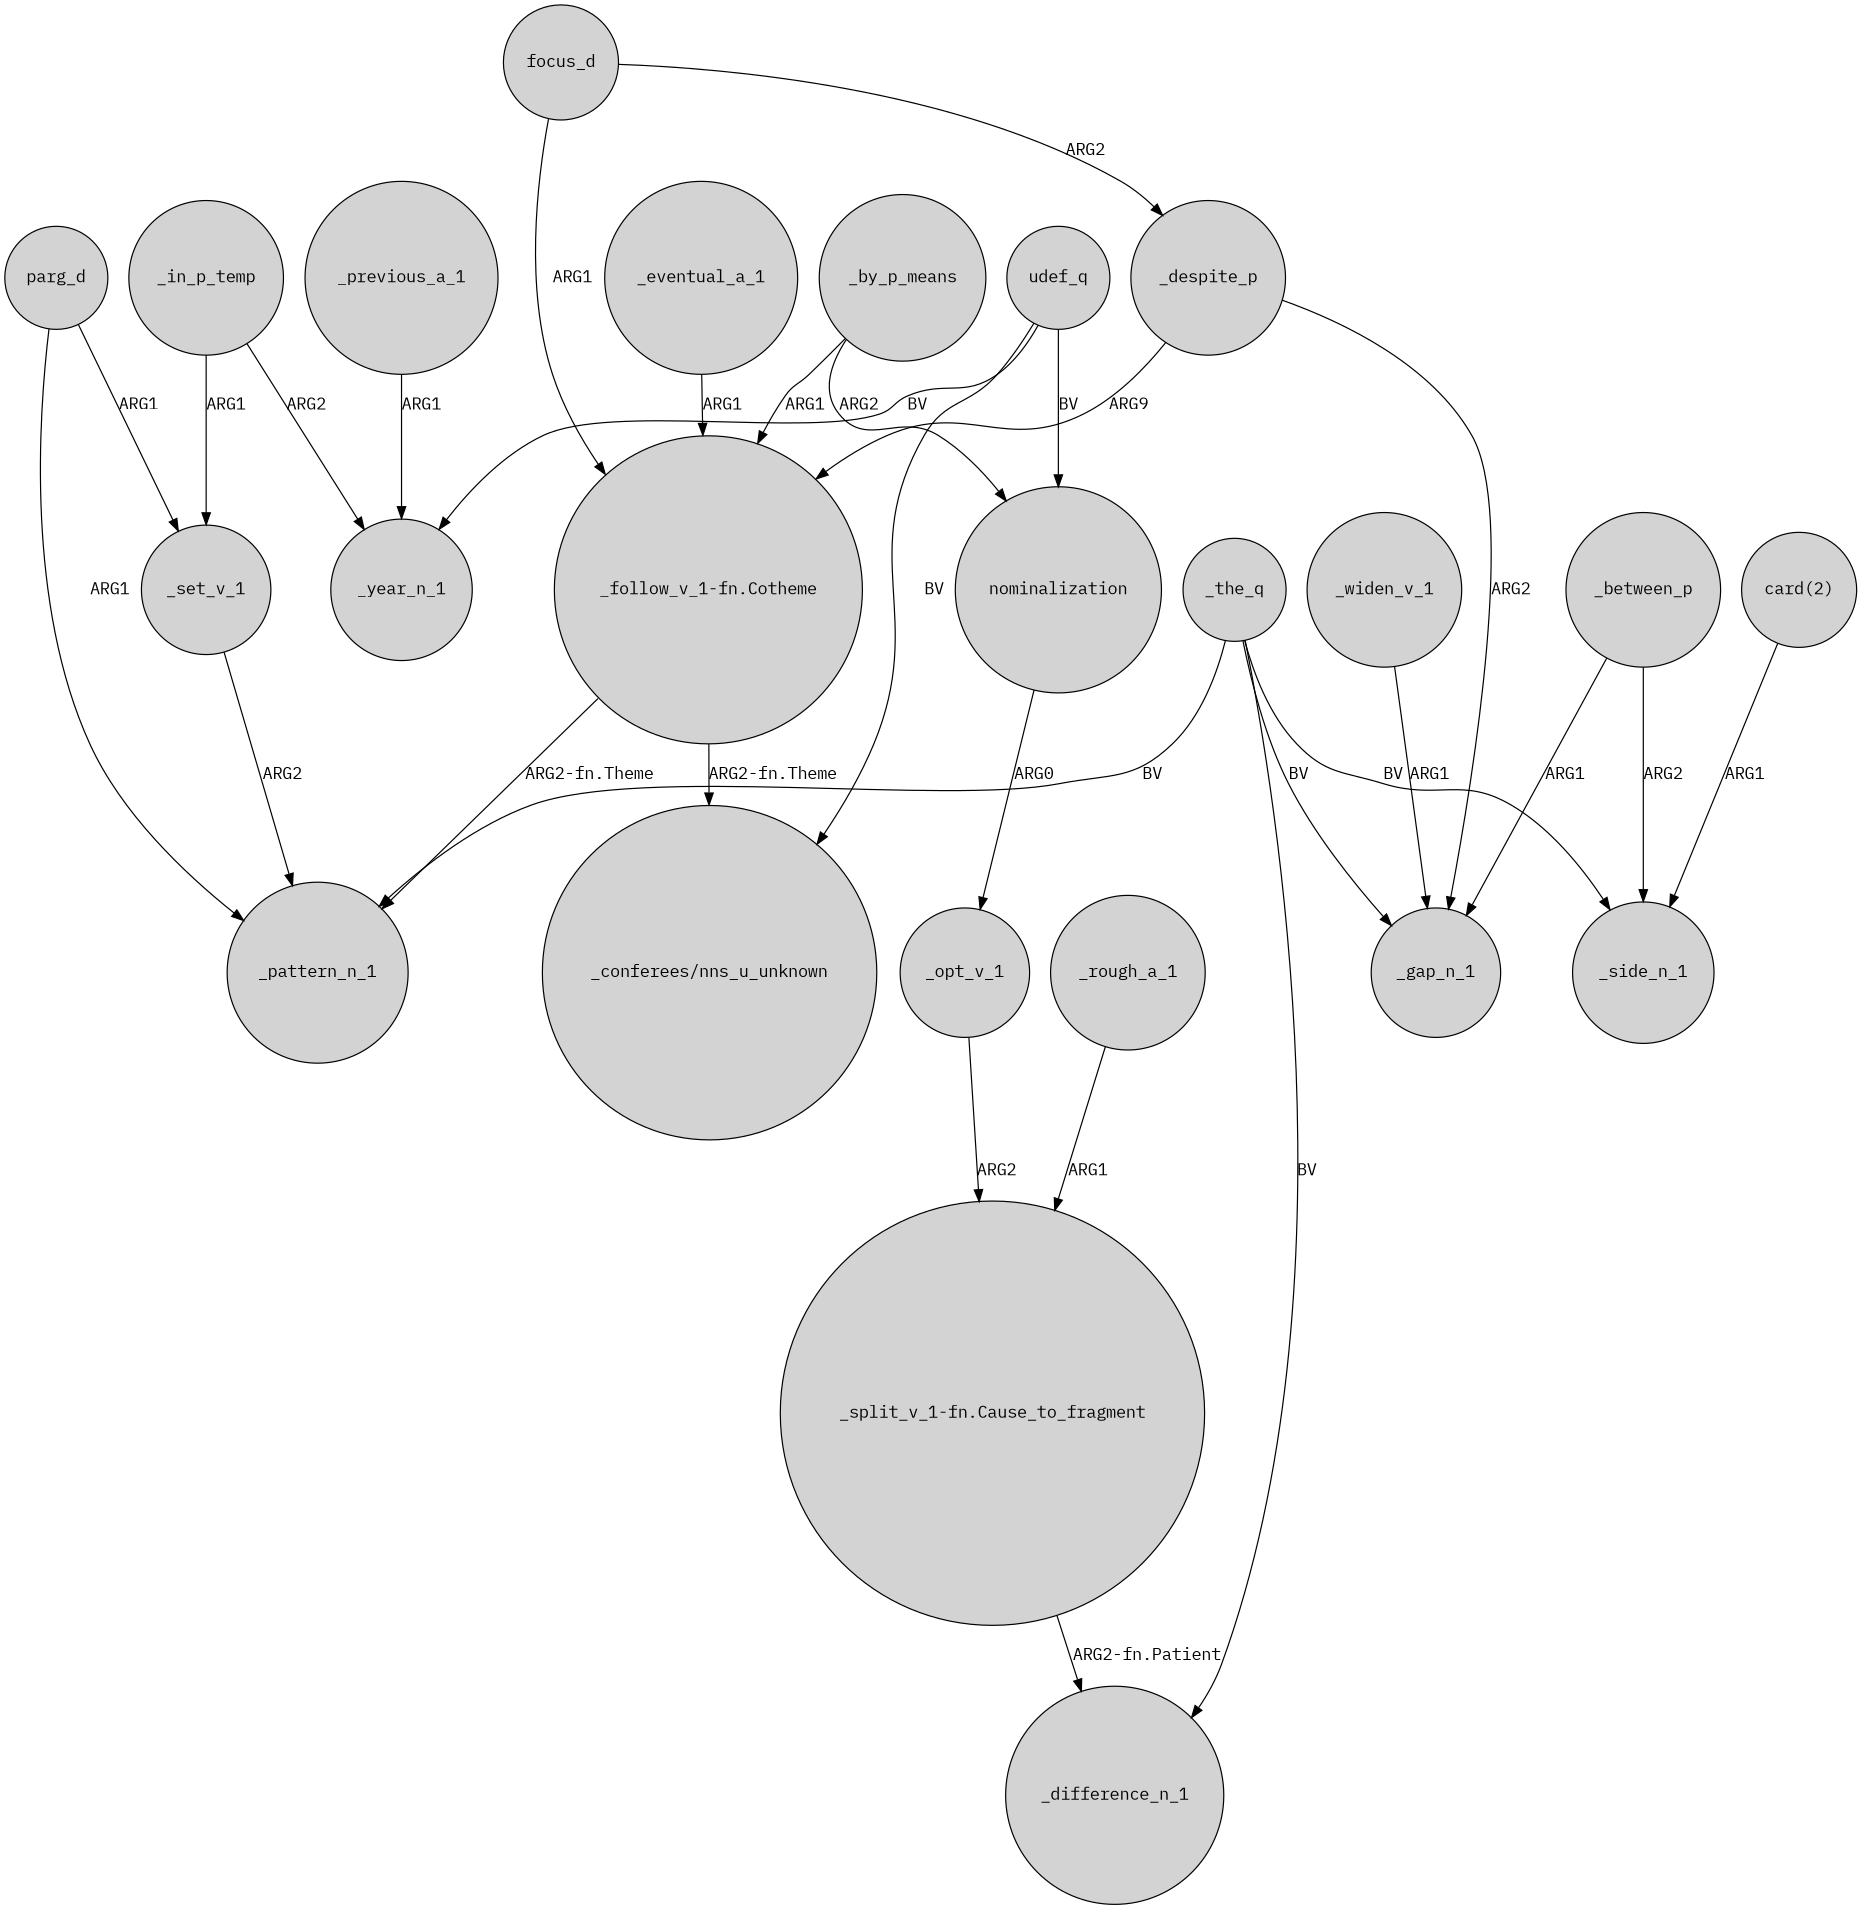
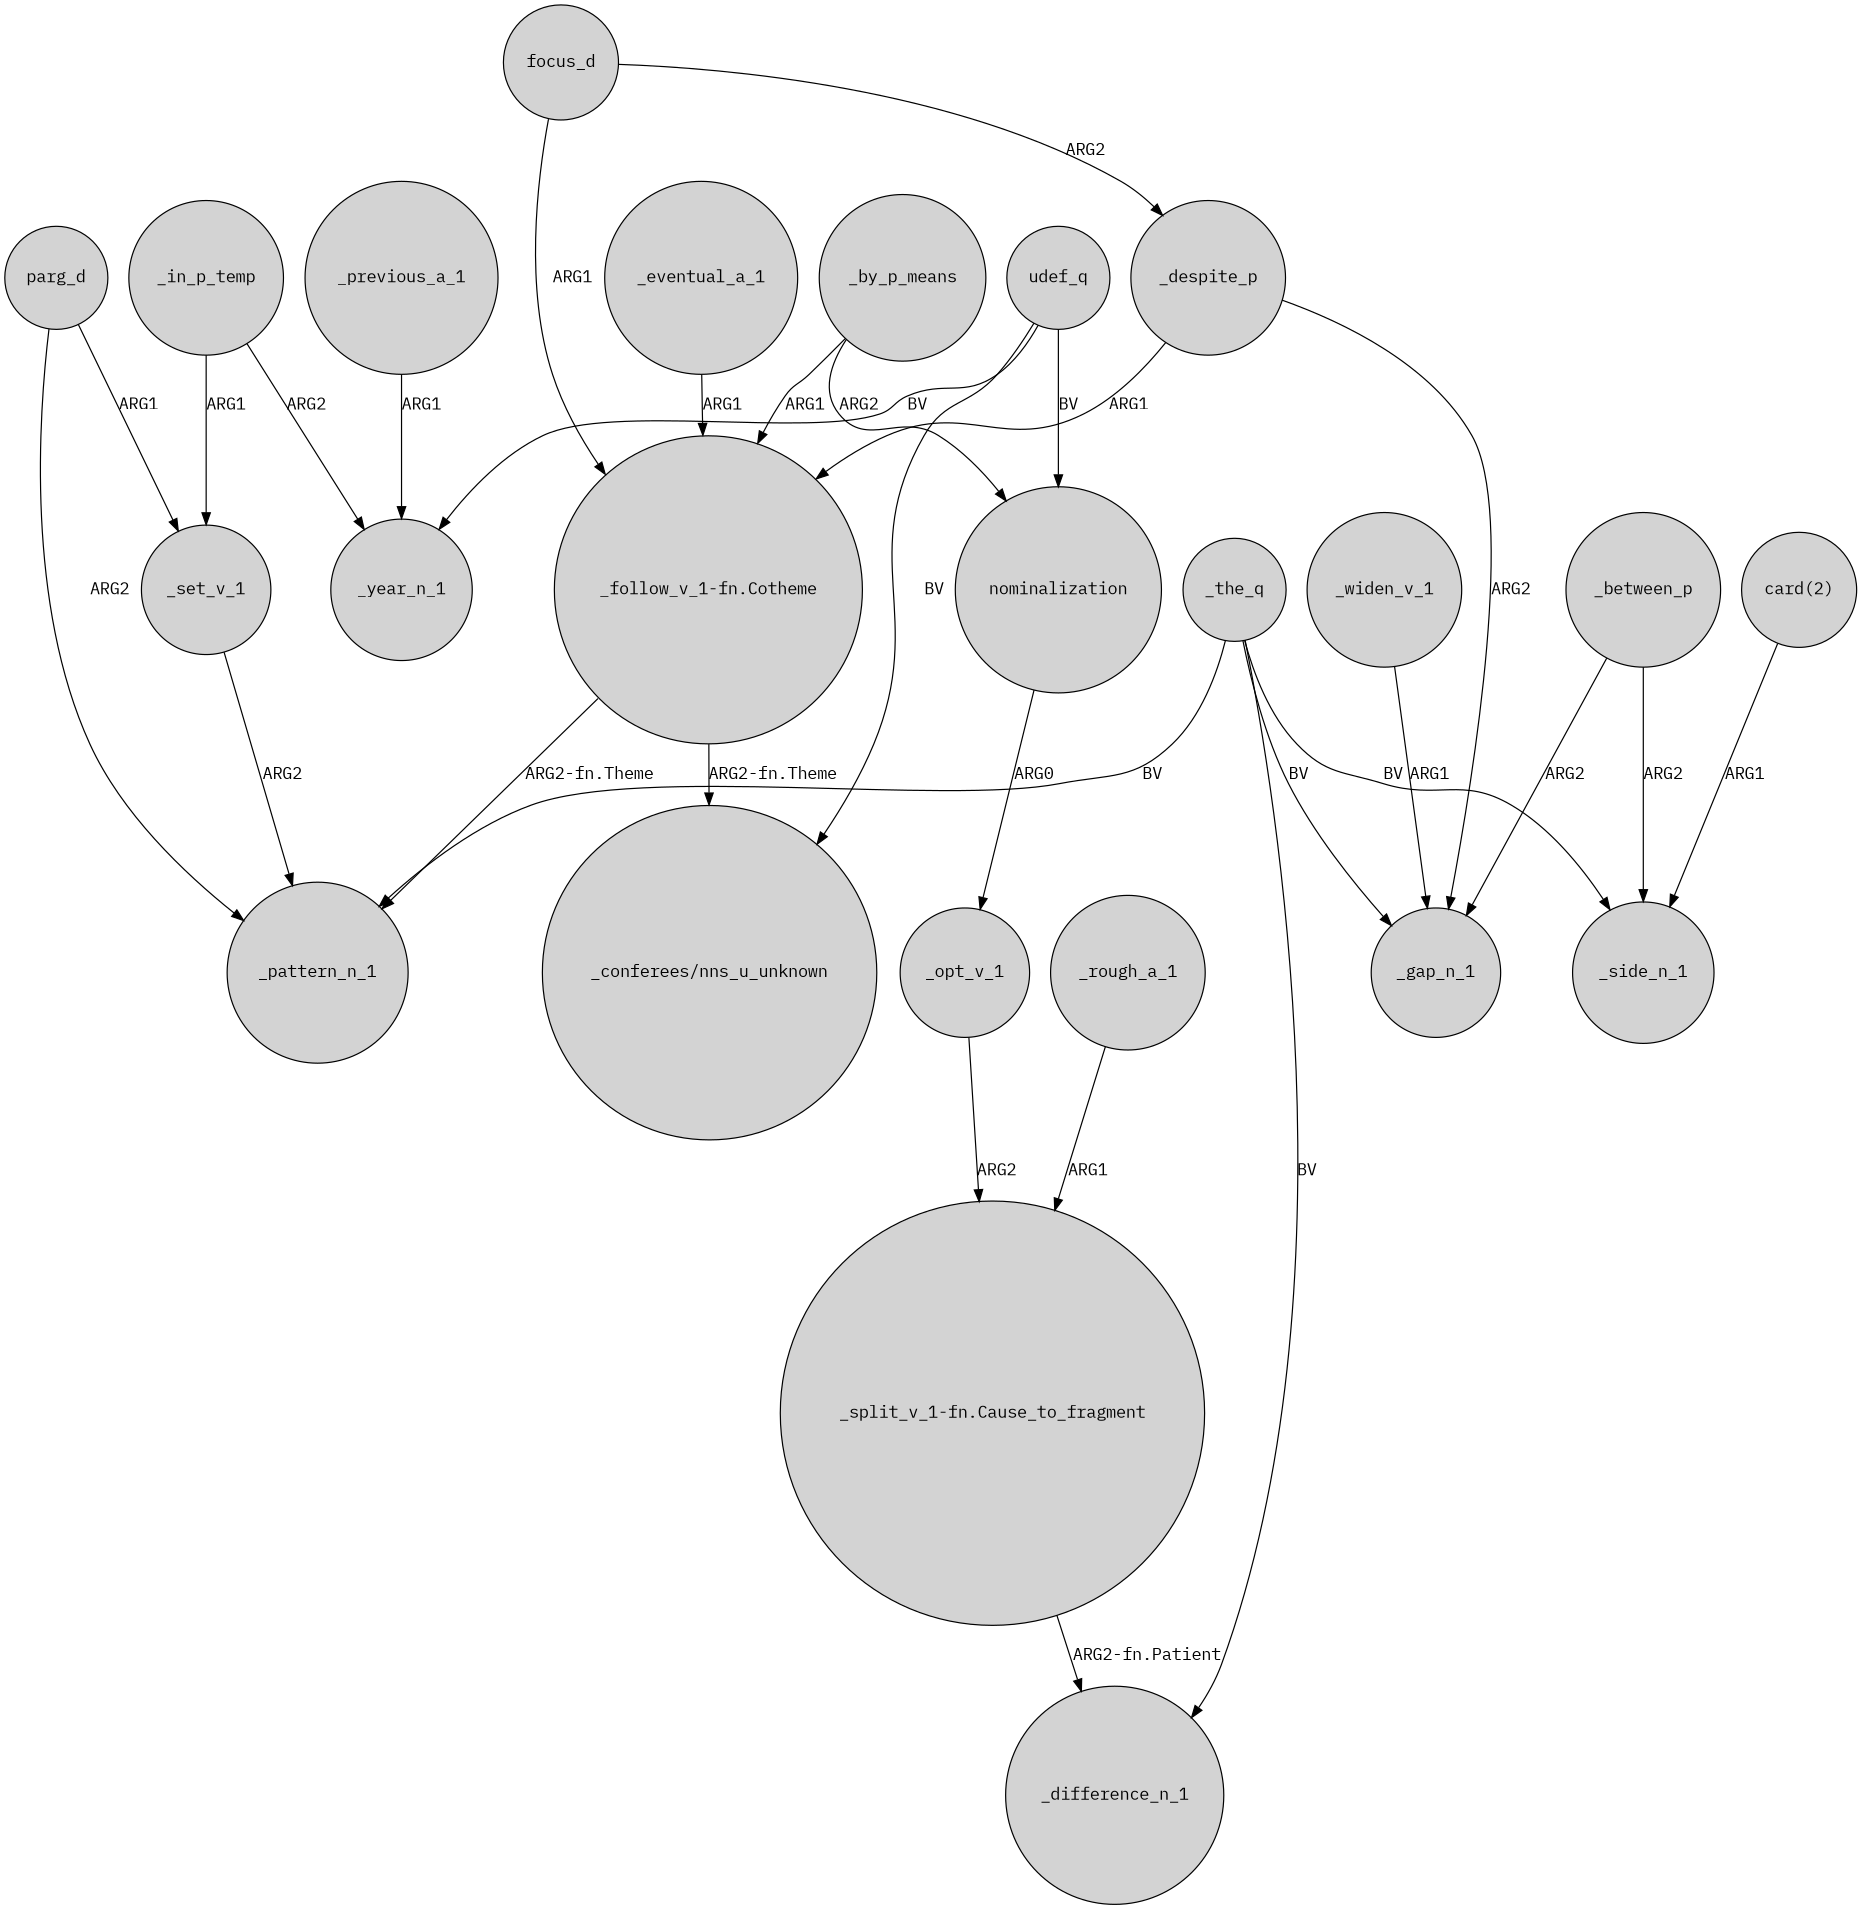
edge "_despite_p" -> "_follow_v_1-fn.Cotheme": label "ARG9" -> "ARG1"
edge "parg_d" -> "_pattern_n_1": label "ARG1" -> "ARG2"
edge "_between_p" -> "_gap_n_1": label "ARG1" -> "ARG2"
